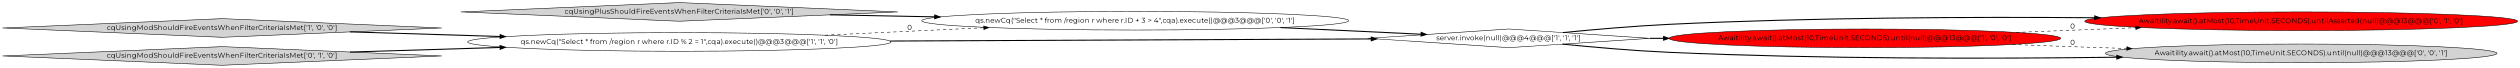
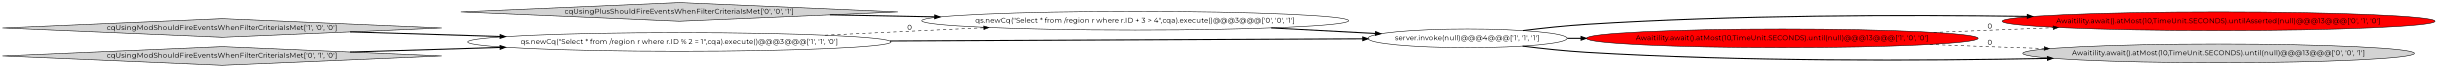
node "server.invoke(null)@@@4@@@['1', '1', '1']": shape diamond -> ellipse
